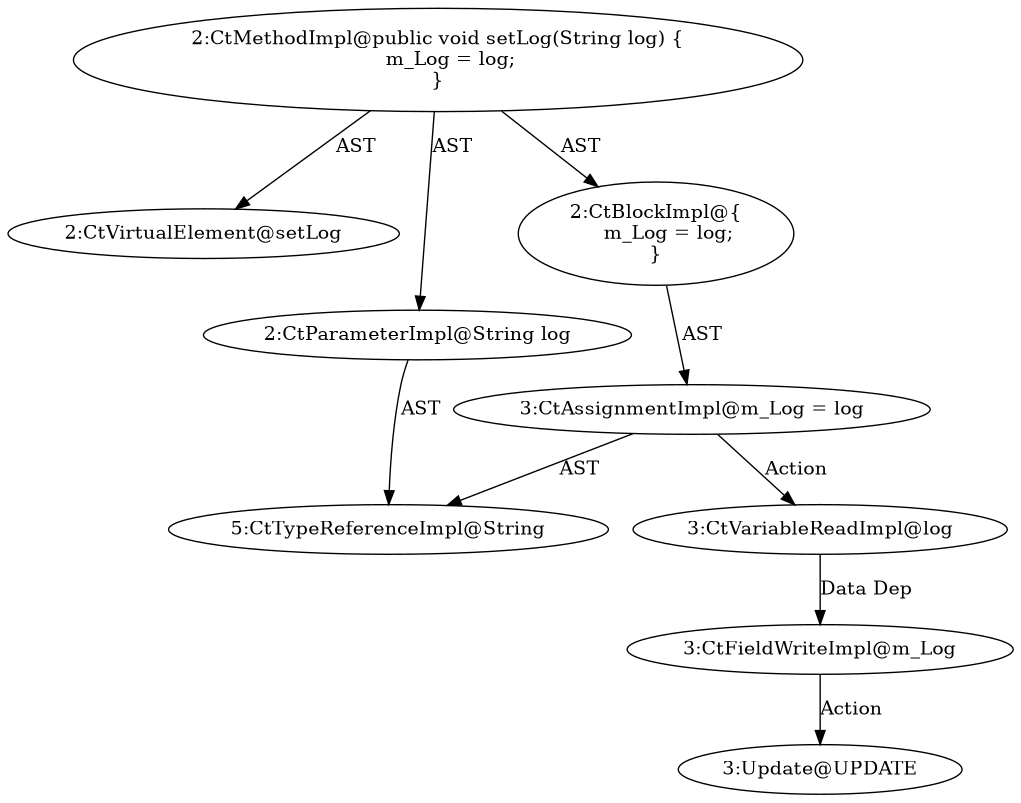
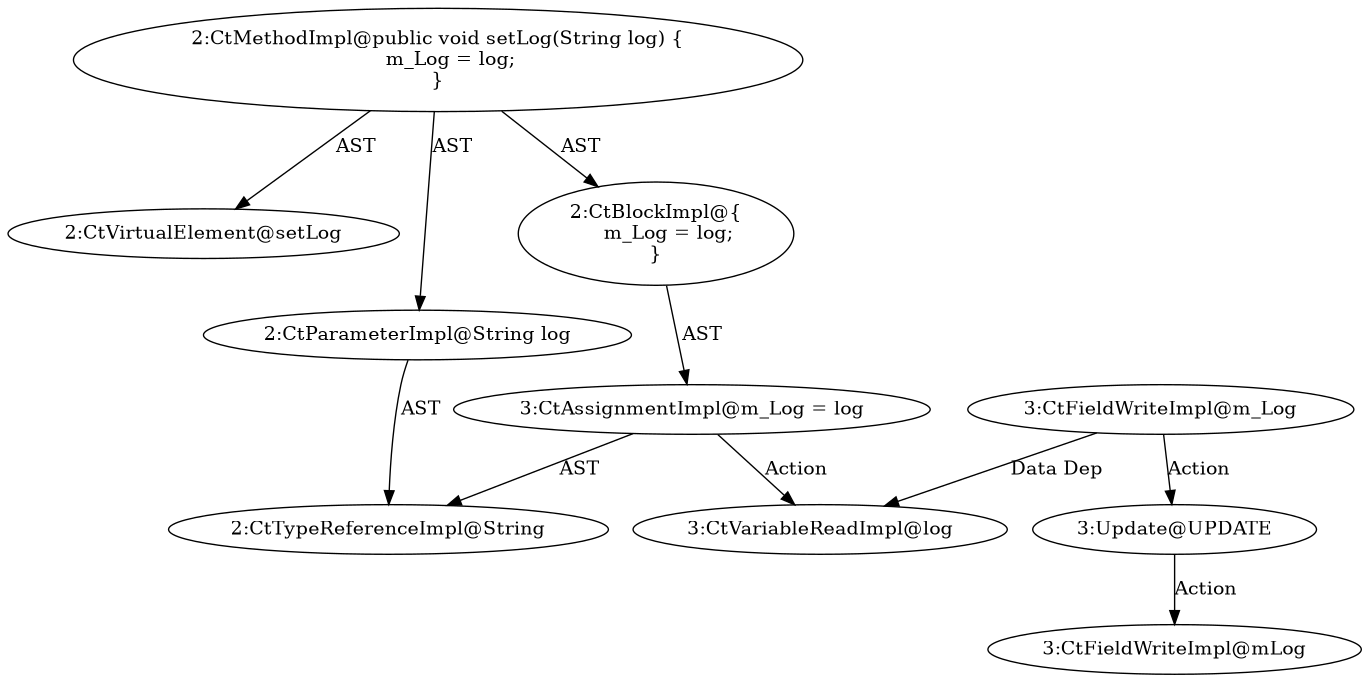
node "5:CtTypeReferenceImpl@String": label "5:CtTypeReferenceImpl@String" -> "2:CtTypeReferenceImpl@String"
edge "3:CtVariableReadImpl@log" -> "3:CtFieldWriteImpl@m_Log": reversed
node "3:CtFieldWriteImpl@mLog": added
